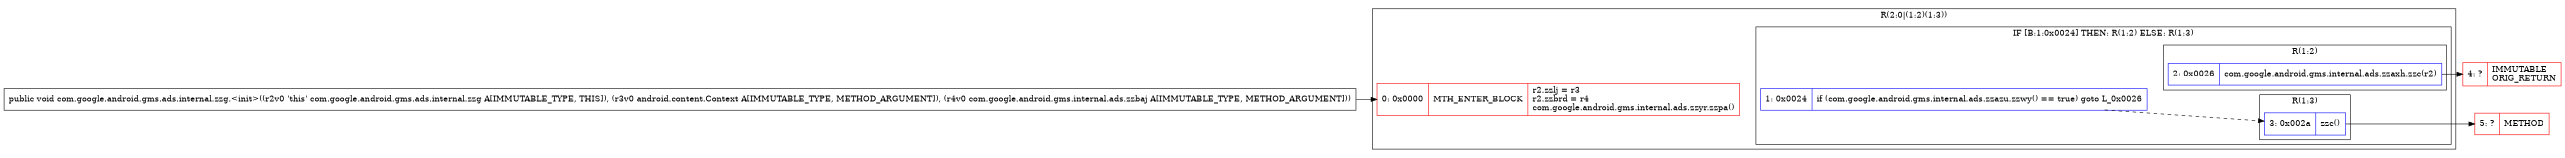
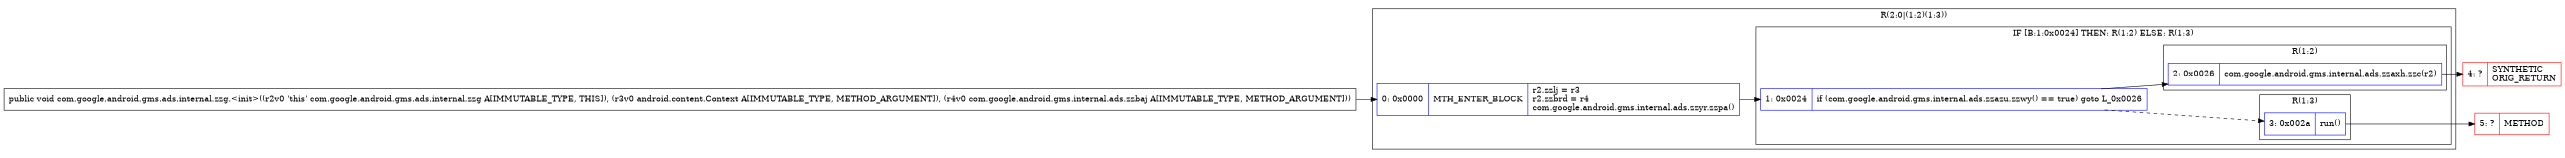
node "4: ?": text "IMMUTABLE" -> "SYNTHETIC"
edge "1: 0x0024" -> "2: 0x0026": added
node "0: 0x0000": color red -> blue
edge "0: 0x0000" -> "1: 0x0024": added
node "3: 0x002a": text "zzc()" -> "run()"
